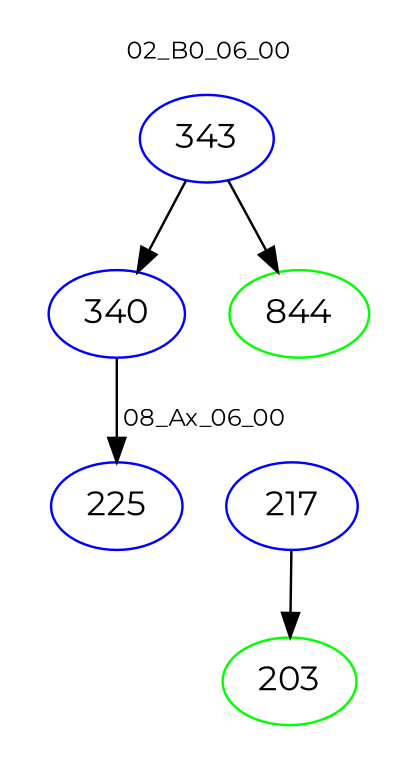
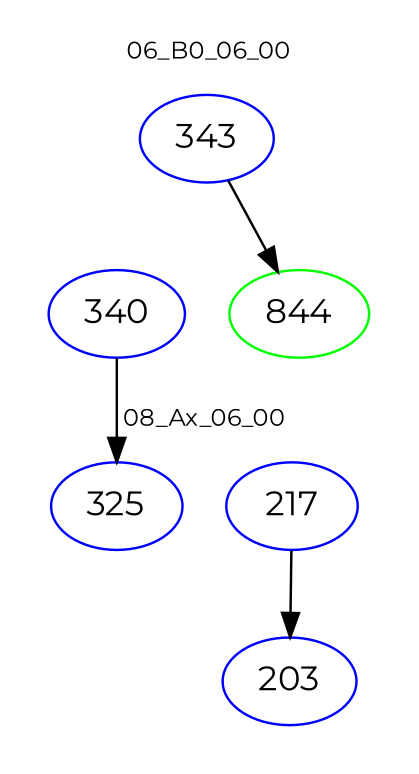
cluster "02_B0_06_00": label "02_B0_06_00" -> "06_B0_06_00"
edge "343" -> "340": removed
node "225": label "225" -> "325"
node "203": color green -> blue
